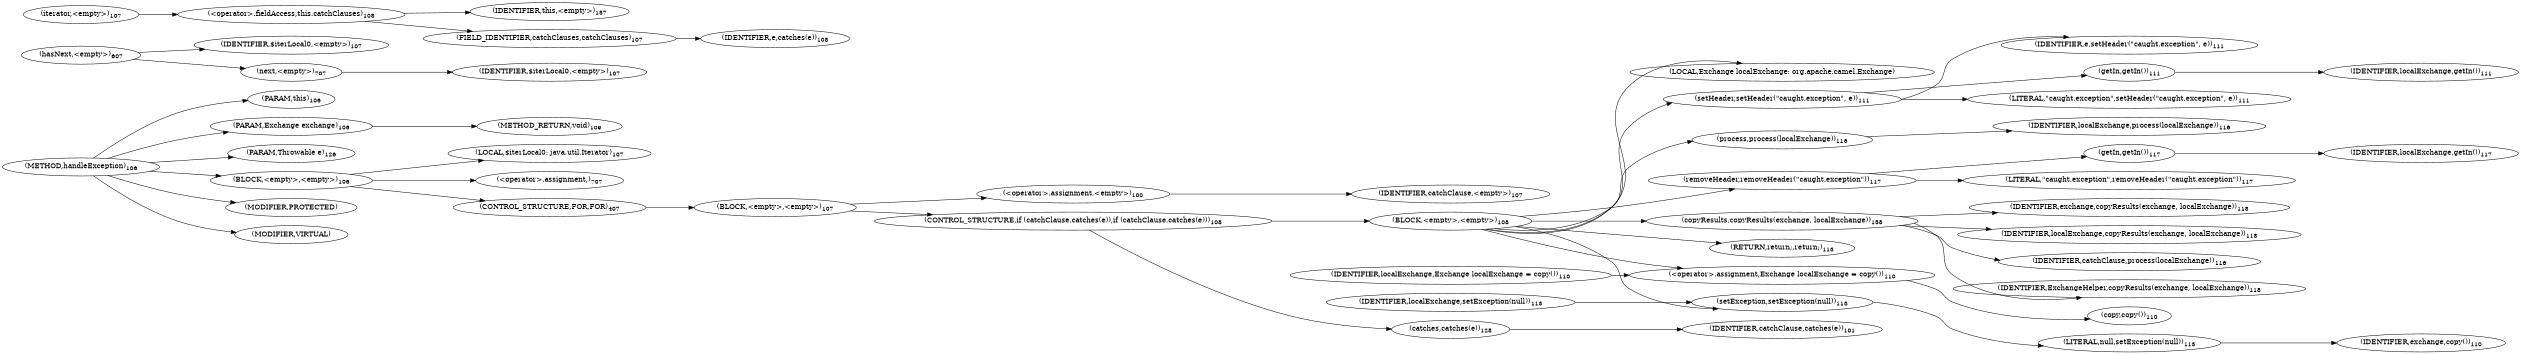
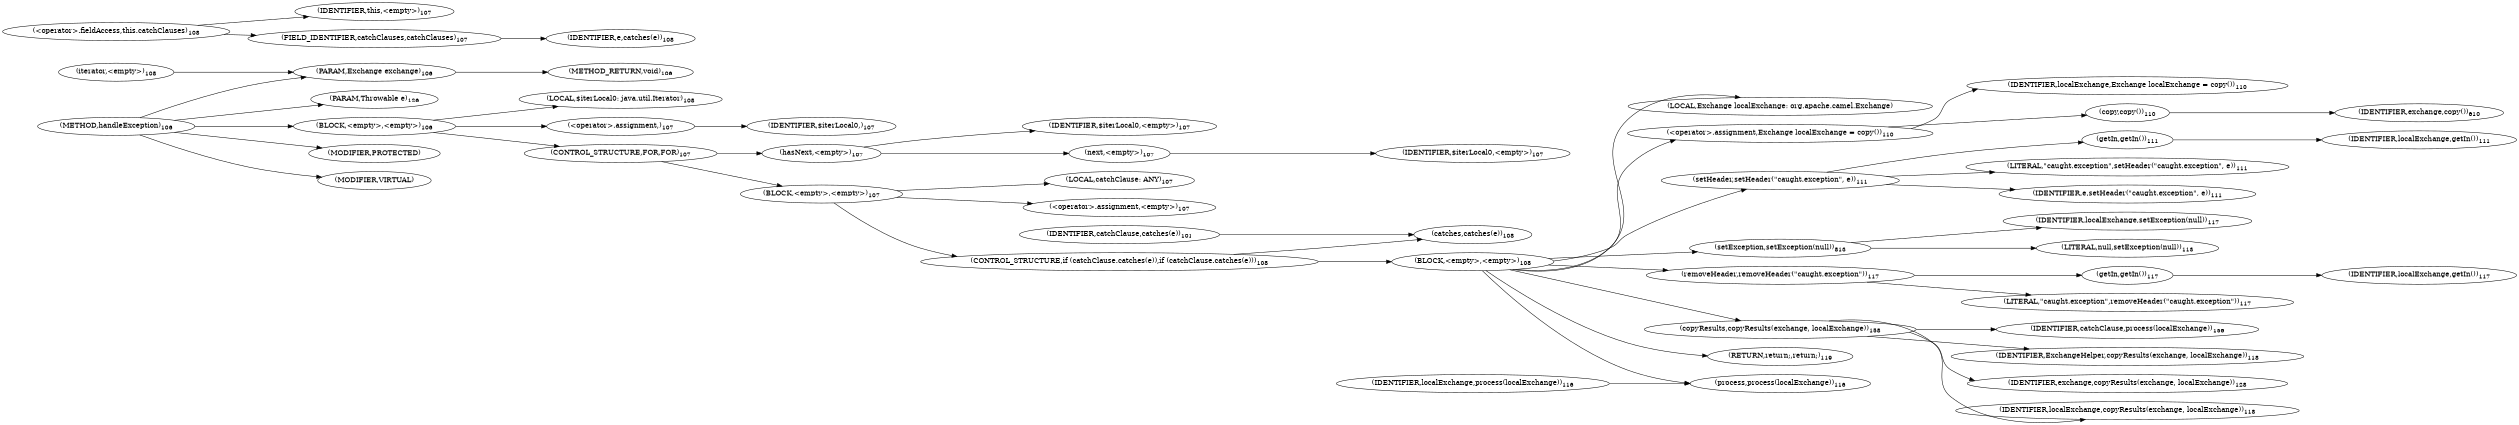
node "(IDENTIFIER,this,<empty>)": text "157" -> "107"
node "(iterator,<empty>)": text "107" -> "108"
edge "(iterator,<empty>)" -> "(<operator>.fieldAccess,this.catchClauses)": now "(iterator,<empty>)" -> "(PARAM,Exchange exchange)"
node "(hasNext,<empty>)": text "607" -> "107"
node "(next,<empty>)": text "707" -> "107"
node "(PARAM,this)": removed
node "(METHOD_RETURN,void)": text "109" -> "106"
node "(IDENTIFIER,$iterLocal0,)": added
edge "(process,process(localExchange))" -> "(IDENTIFIER,localExchange,process(localExchange))": reversed
node "(LOCAL,$iterLocal0: java.util.Iterator)": text "107" -> "108"
edge "(CONTROL_STRUCTURE,FOR,FOR)" -> "(hasNext,<empty>)": added
node "(<operator>.assignment,)": text "707" -> "107"
node "(LOCAL,catchClause: ANY)": added
node "(<operator>.assignment,<empty>)": text "100" -> "107"
node "(IDENTIFIER,catchClause,<empty>)": removed
node "(CONTROL_STRUCTURE,FOR,FOR)": text "407" -> "107"
node "(IDENTIFIER,exchange,copyResults(exchange, localExchange))": text "118" -> "128"
node "(RETURN,return;,return;)": text "113" -> "119"
node "(IDENTIFIER,catchClause,process(localExchange))": text "116" -> "156"
edge "(IDENTIFIER,localExchange,Exchange localExchange = copy())" -> "(<operator>.assignment,Exchange localExchange = copy())": reversed
node "(IDENTIFIER,localExchange,setException(null))": text "113" -> "117"
edge "(IDENTIFIER,localExchange,setException(null))" -> "(setException,setException(null))": reversed
node "(setException,setException(null))": text "113" -> "813"
node "(catches,catches(e))": text "128" -> "108"
edge "(catches,catches(e))" -> "(IDENTIFIER,catchClause,catches(e))": reversed
node "(IDENTIFIER,exchange,copy())": text "110" -> "610"
edge "(LITERAL,null,setException(null))" -> "(IDENTIFIER,exchange,copy())": now "(copy,copy())" -> "(IDENTIFIER,exchange,copy())"
